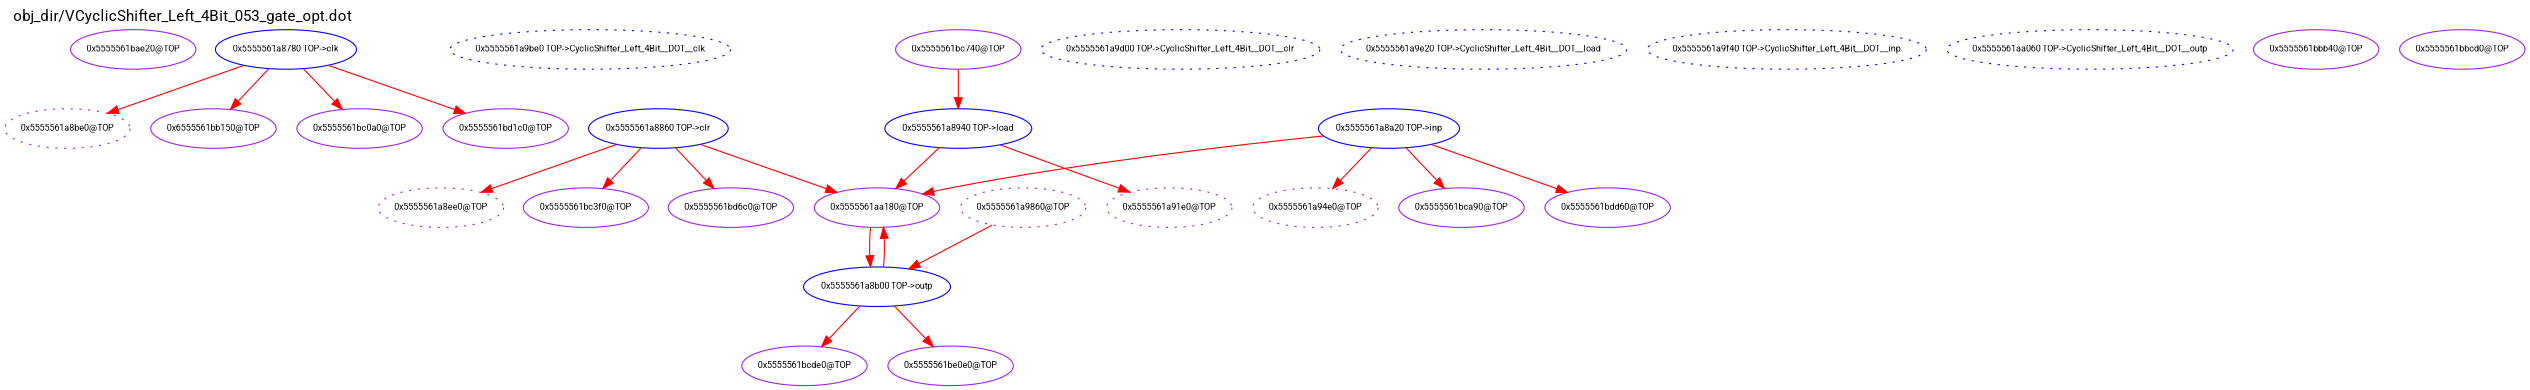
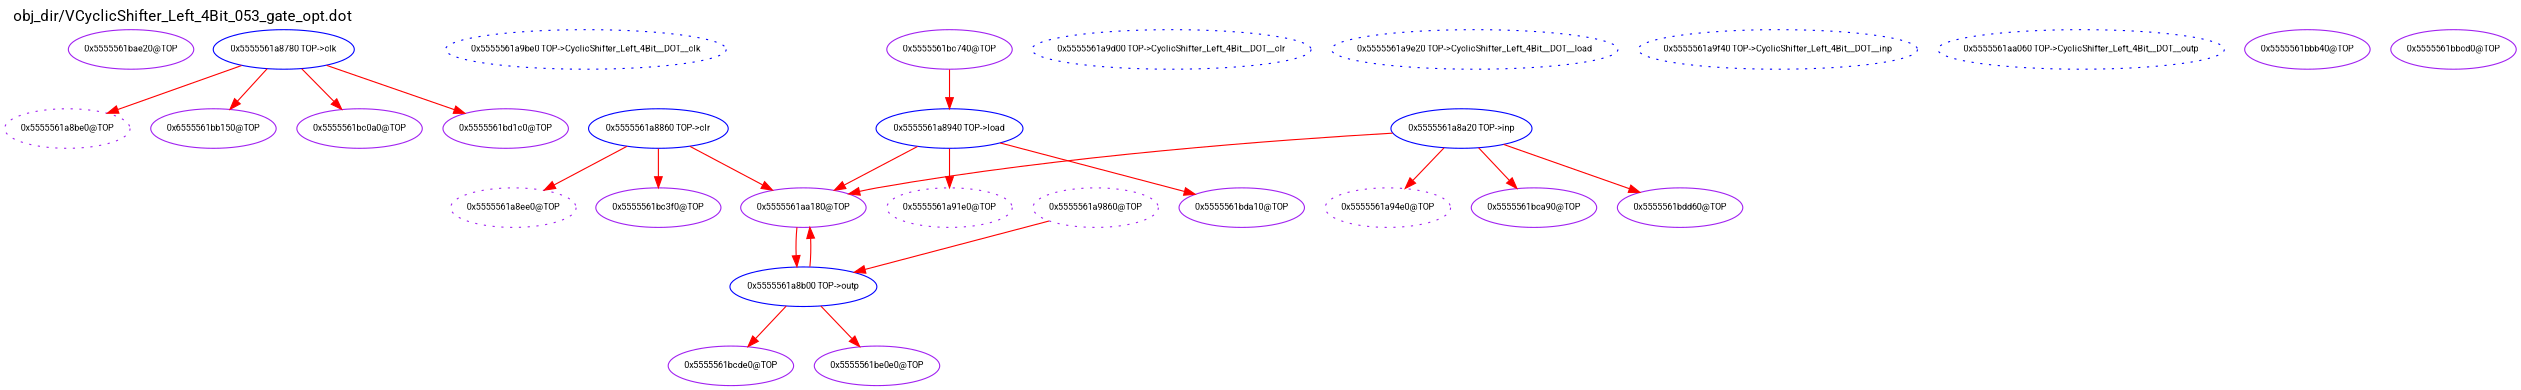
node "0x5555561bd6c0@TOP": removed
node "0x5555561bda10@TOP": added
